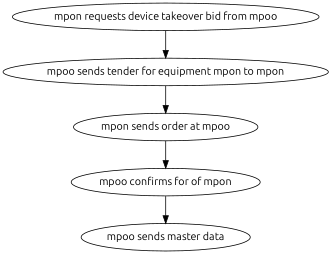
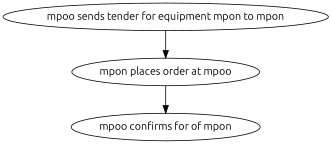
node "mpon requests device takeover bid from mpoo": removed
node "mpon sends order at mpoo": label "mpon sends order at mpoo" -> "mpon places order at mpoo"
node "mpoo sends master data": removed
